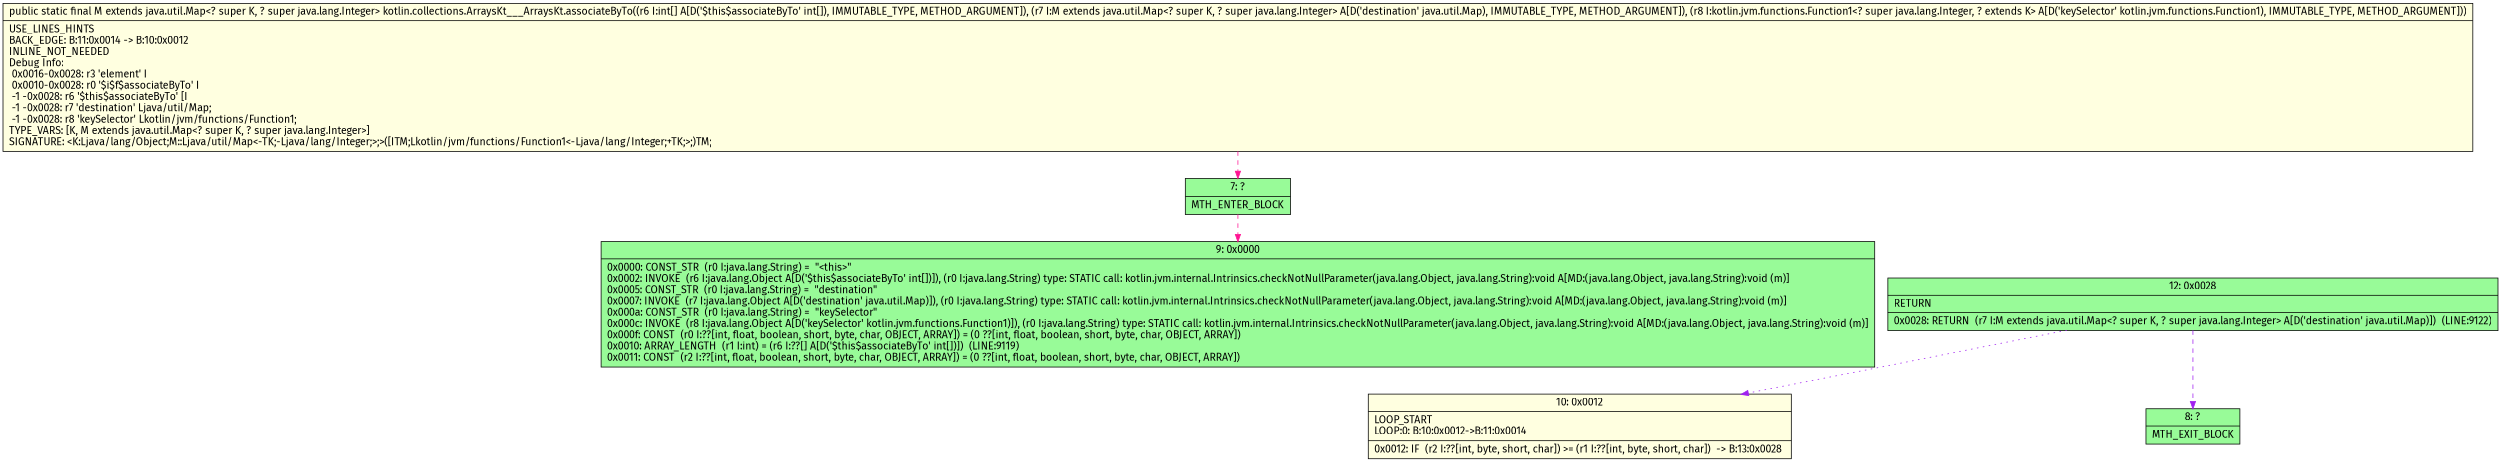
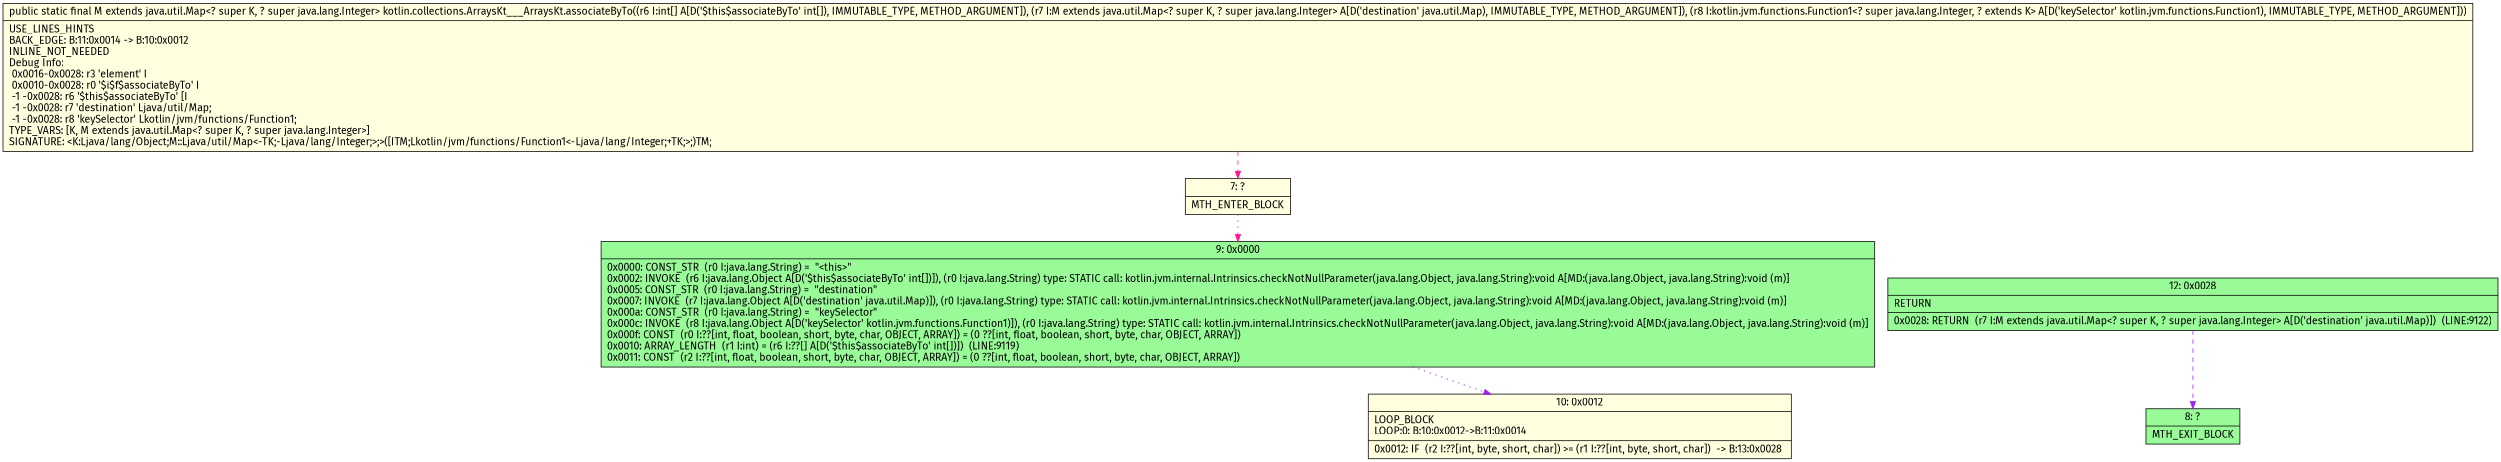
node "7: ?": fillcolor palegreen -> lightyellow
edge "7: ?" -> "9: 0x0000": style dashed -> dotted
edge "12: 0x0028" -> "10: 0x0012": now "9: 0x0000" -> "10: 0x0012"
node "10: 0x0012": text "LOOP_START" -> "LOOP_BLOCK"
